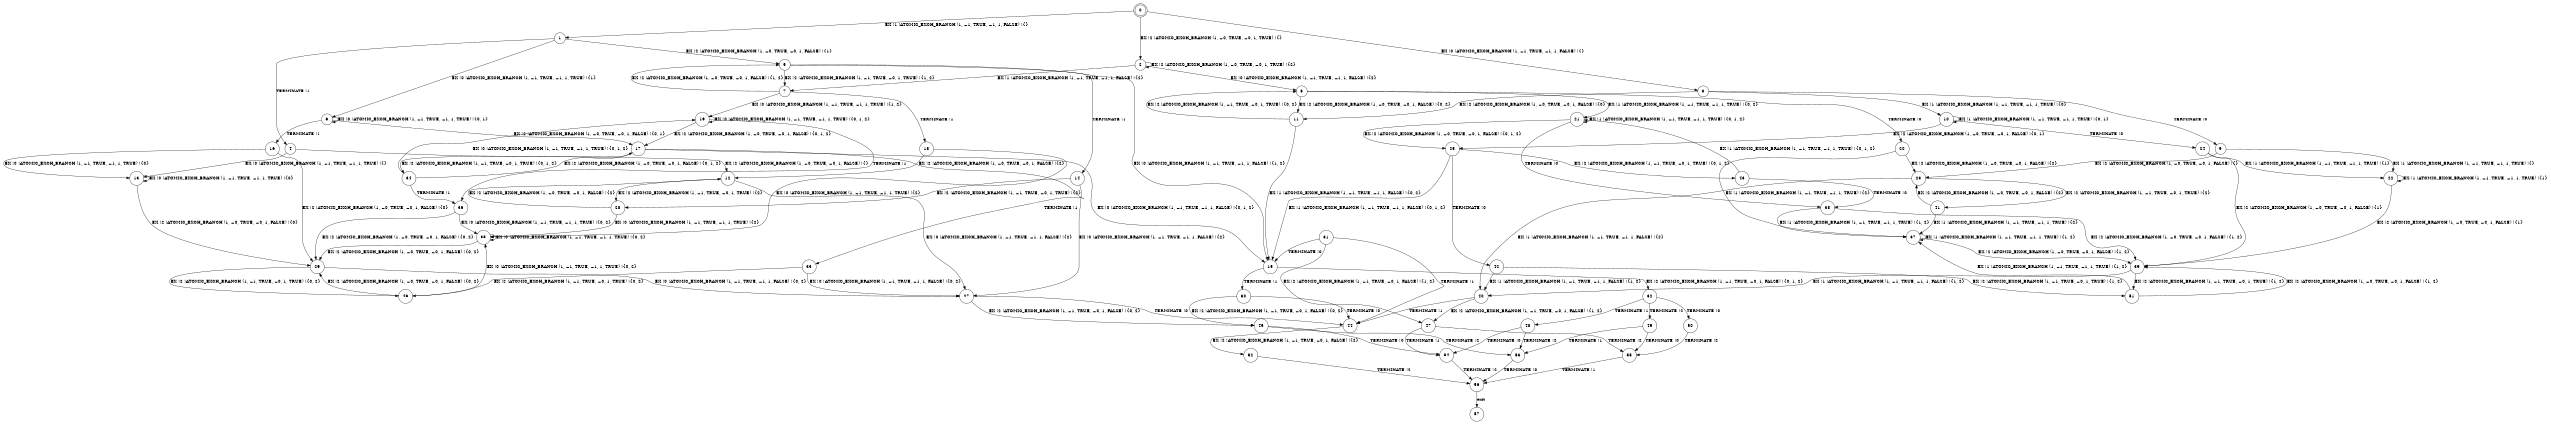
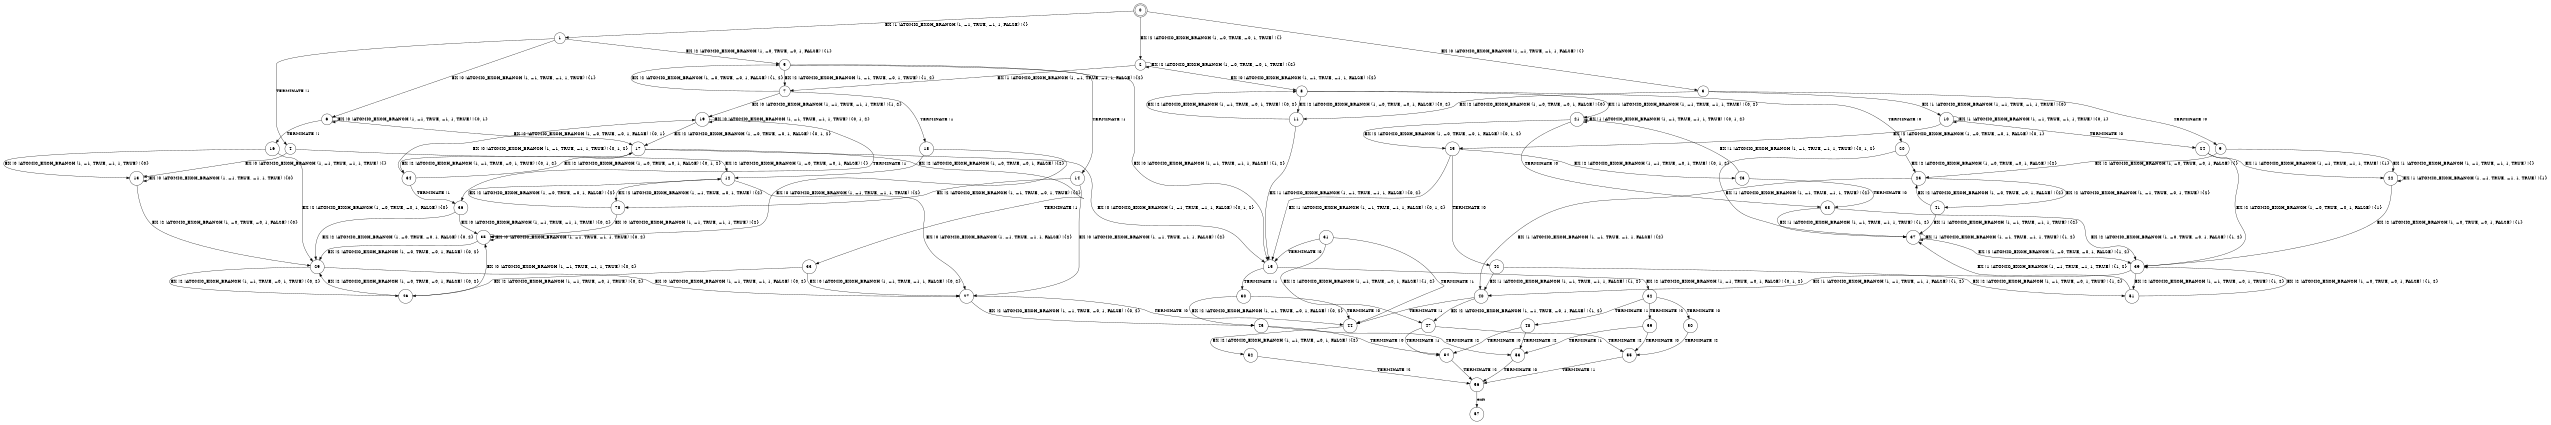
node "28": label "28" -> "78"
node "49": label "49" -> "59"
